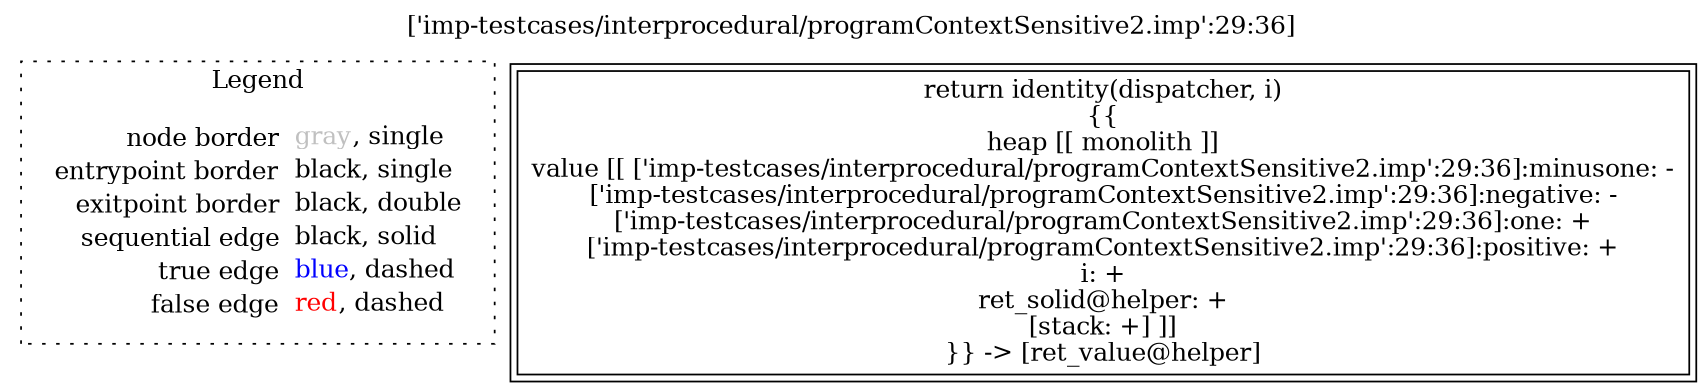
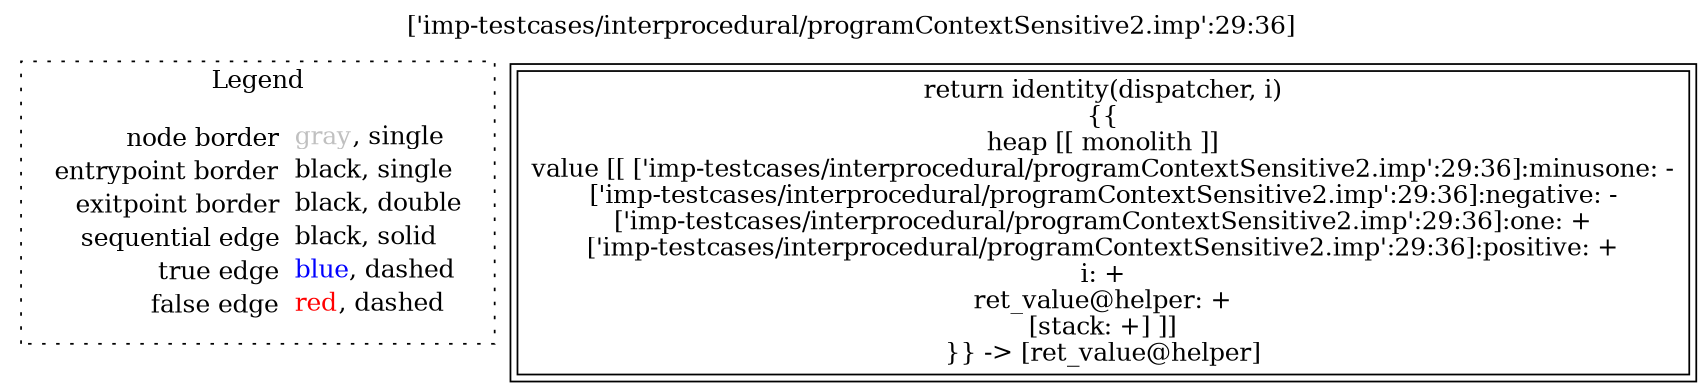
node "return identity(dispatcher, i)": text "ret_solid@helper: +" -> "ret_value@helper: +"
